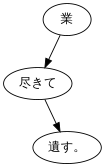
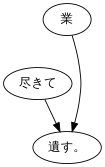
edge "業" -> "尽きて": now "業" -> "遺す。"
